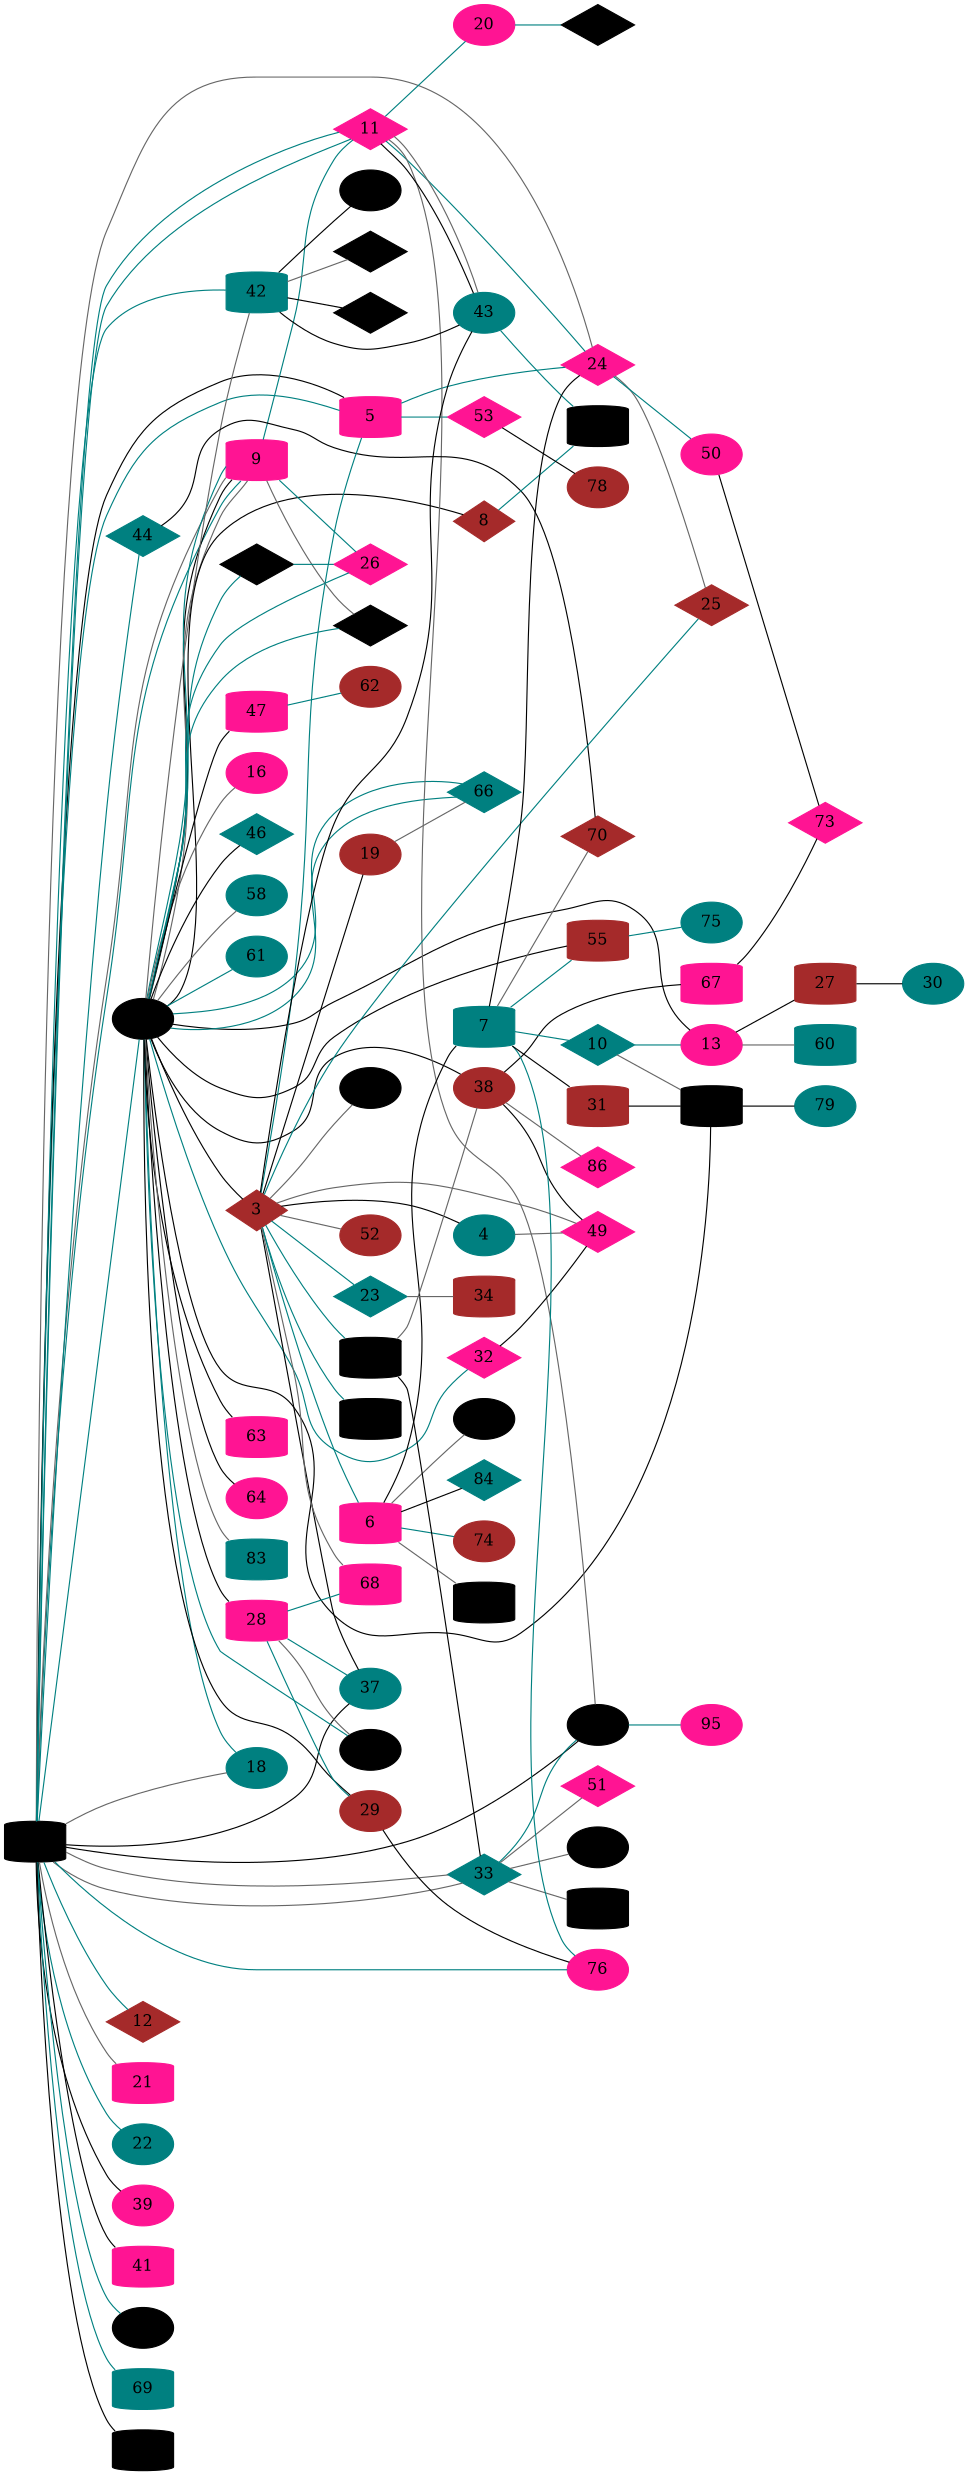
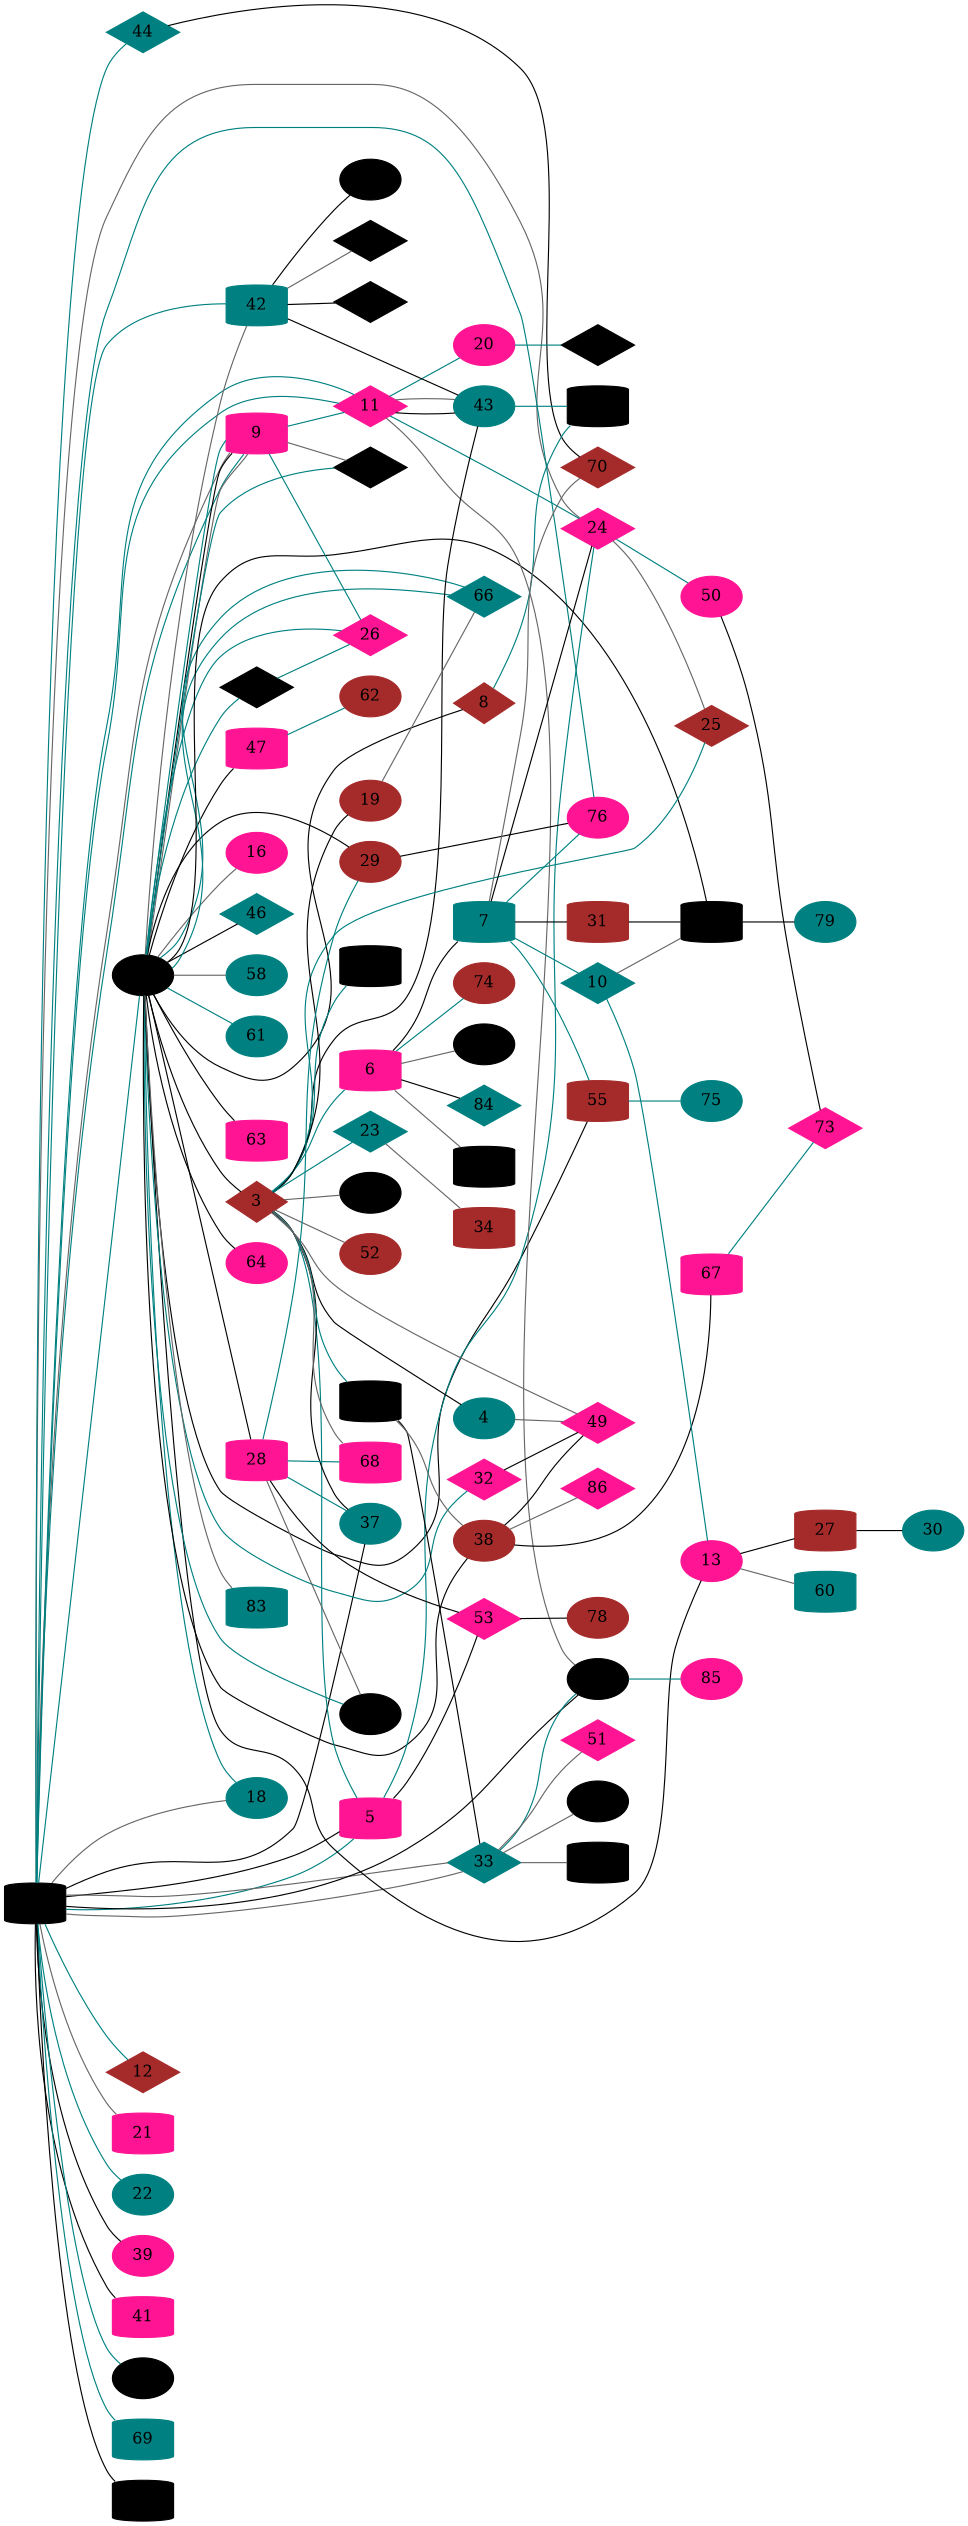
edge "5" -- "53": color teal -> black
edge "73" -- "67": color black -> teal
edge "28" -- "53": added
node "95": label "95" -> "85"
